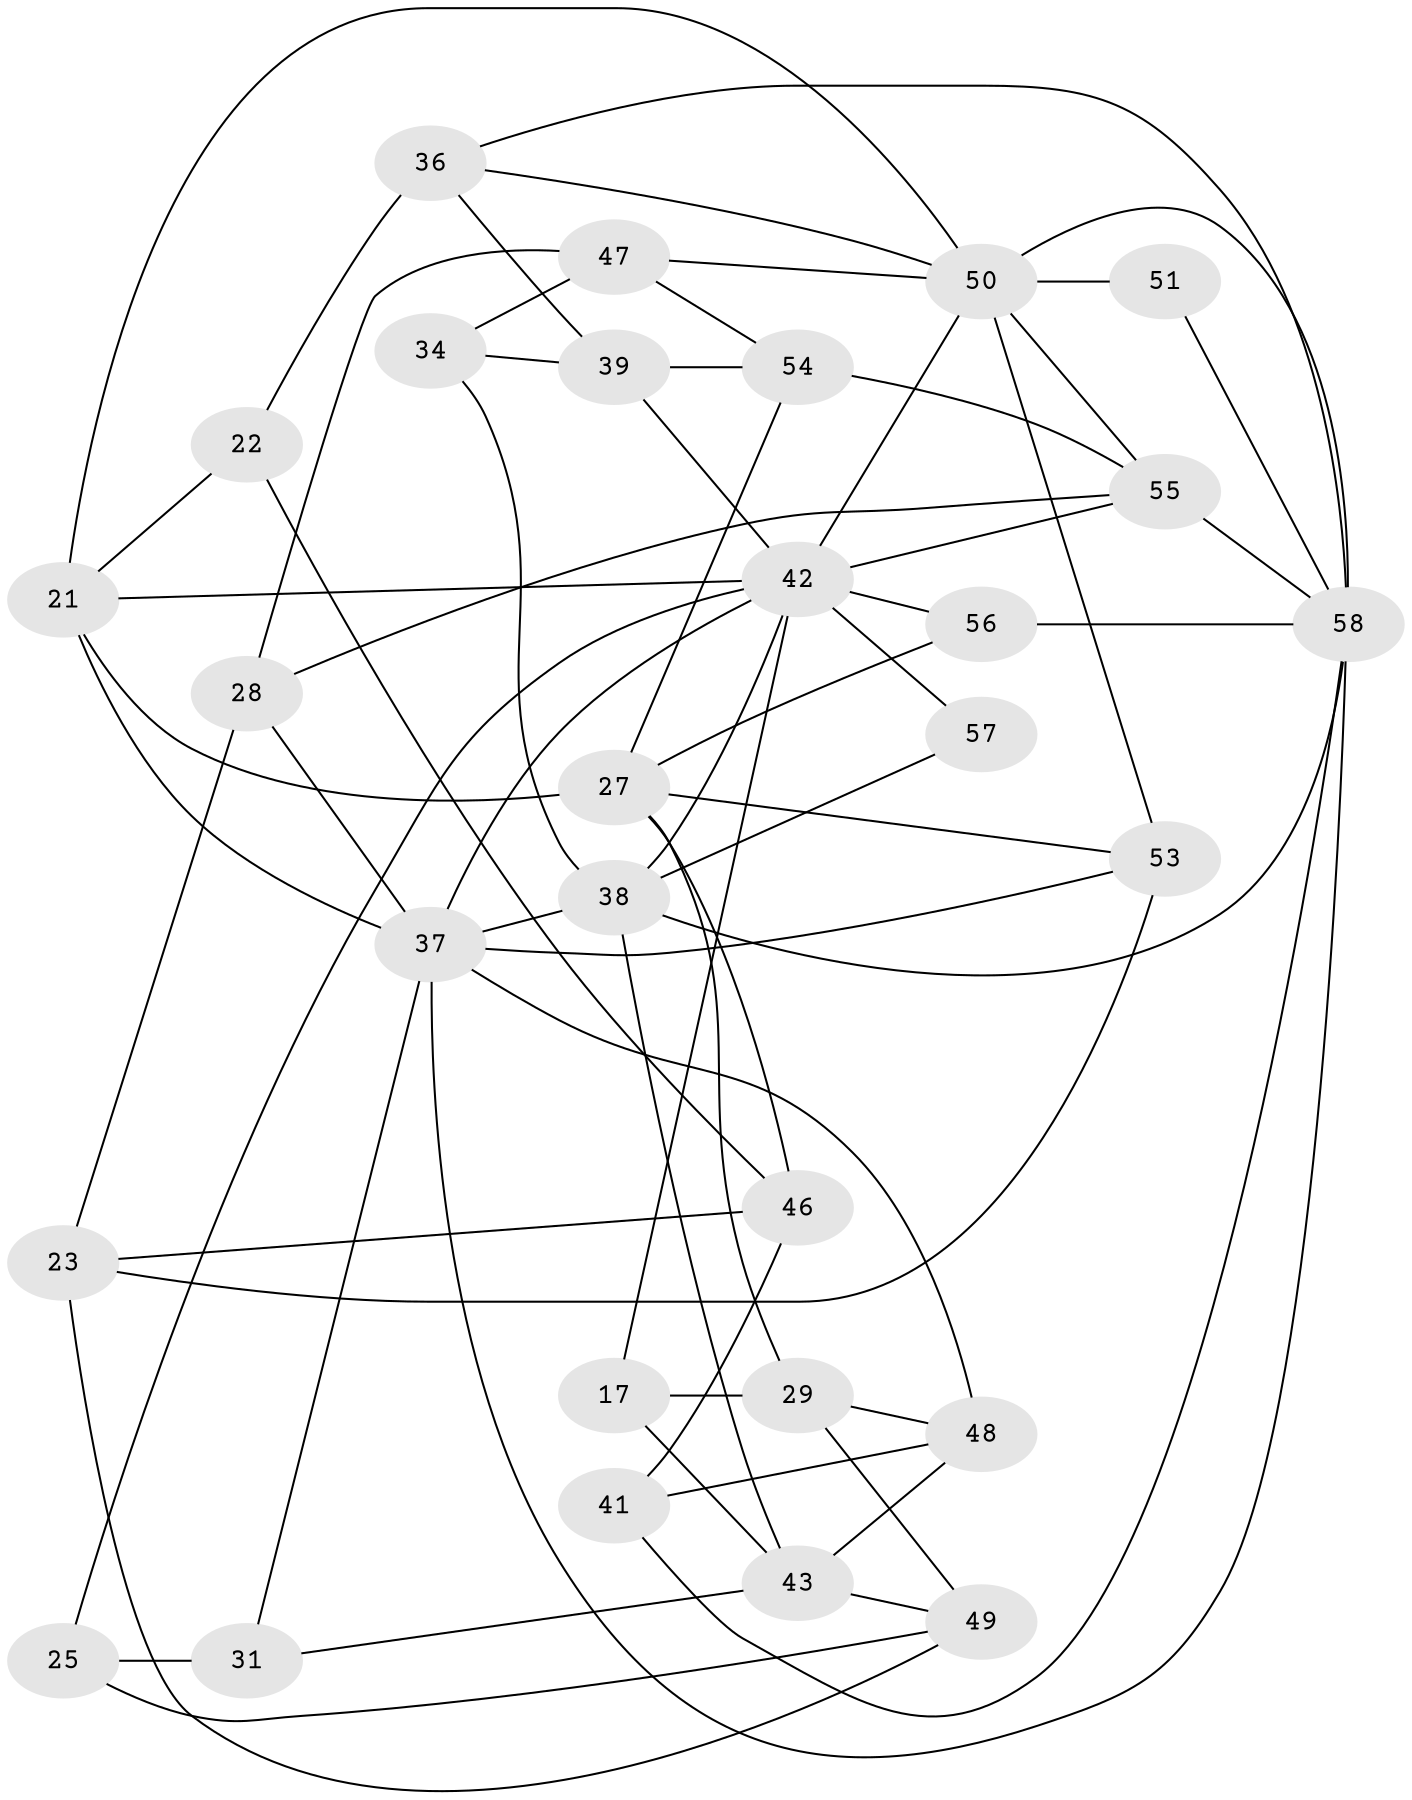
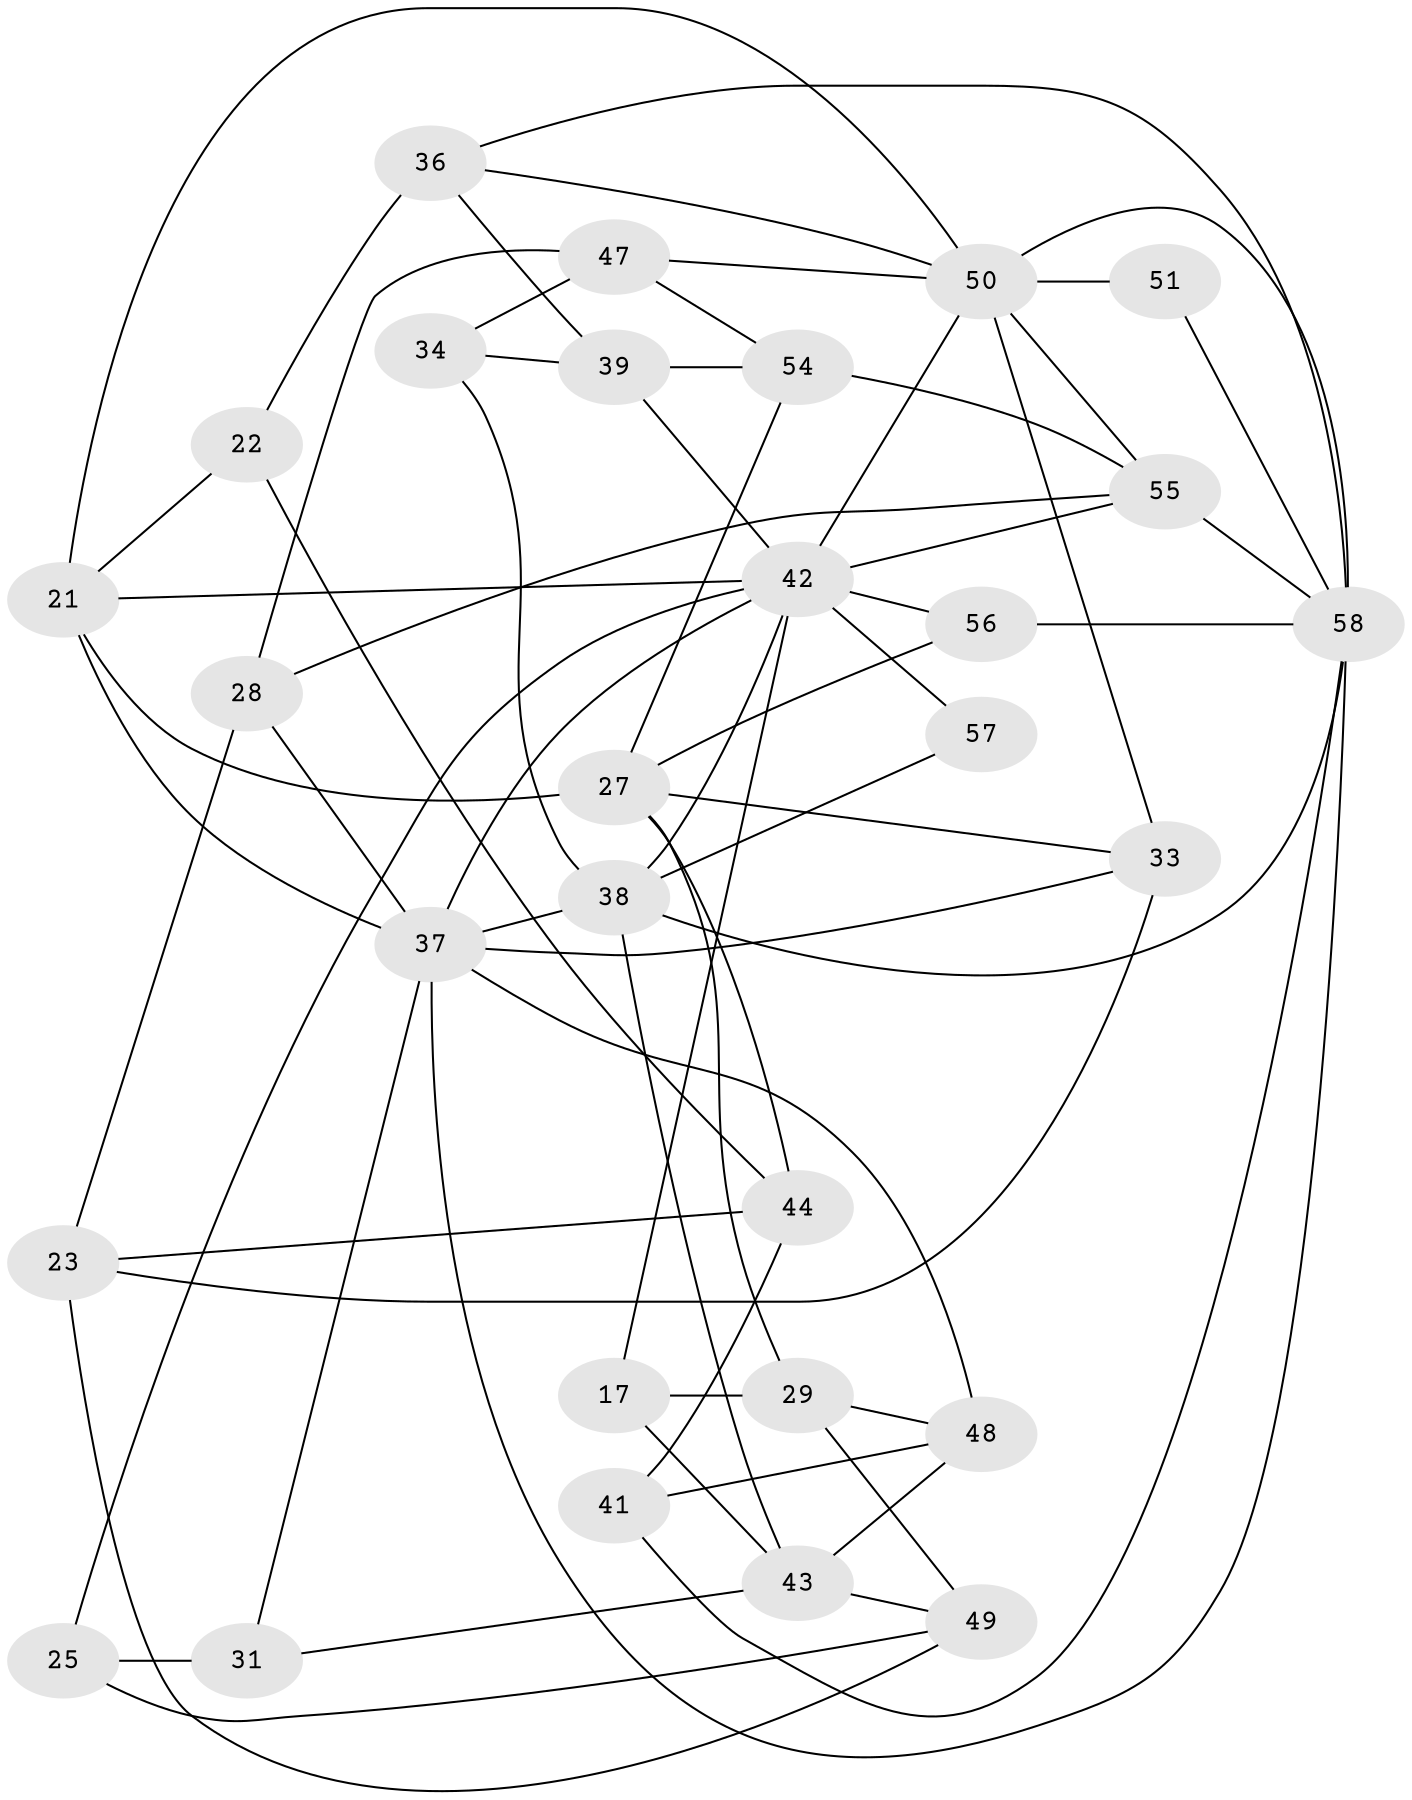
node "53": label "53" -> "33"
node "46": label "46" -> "44"
